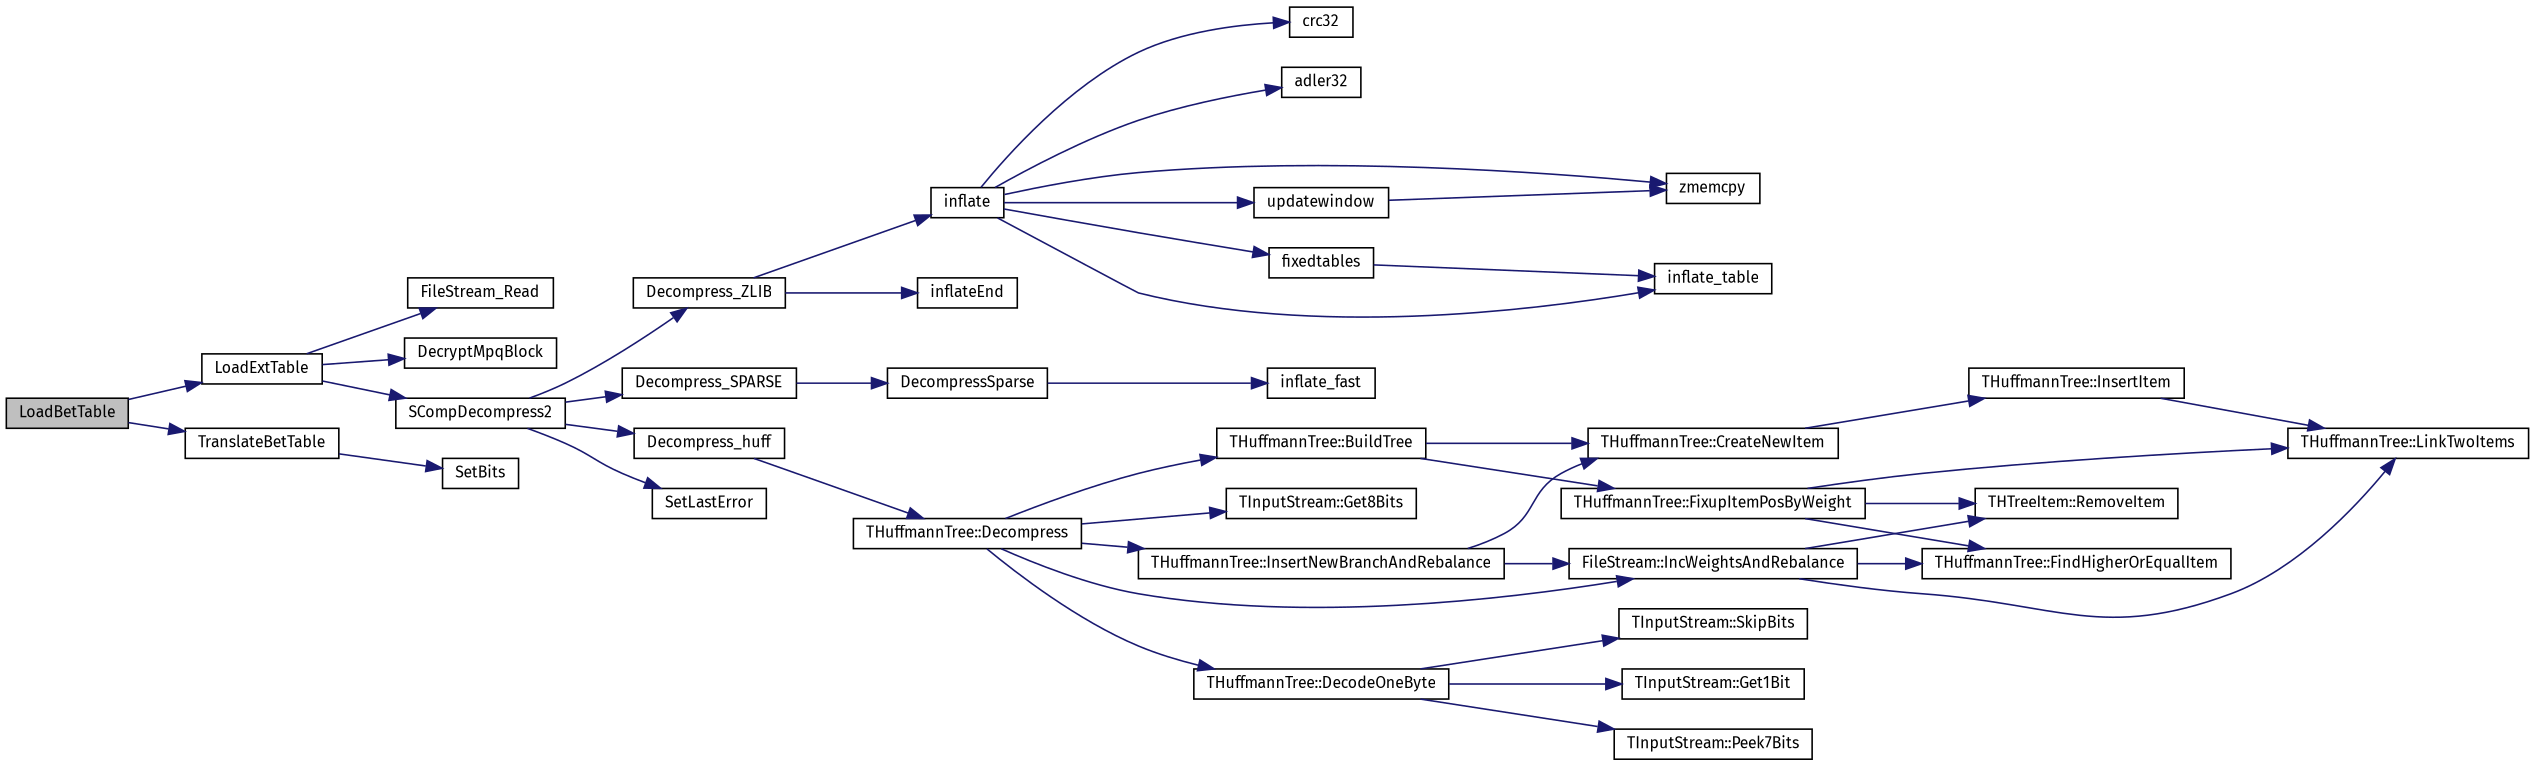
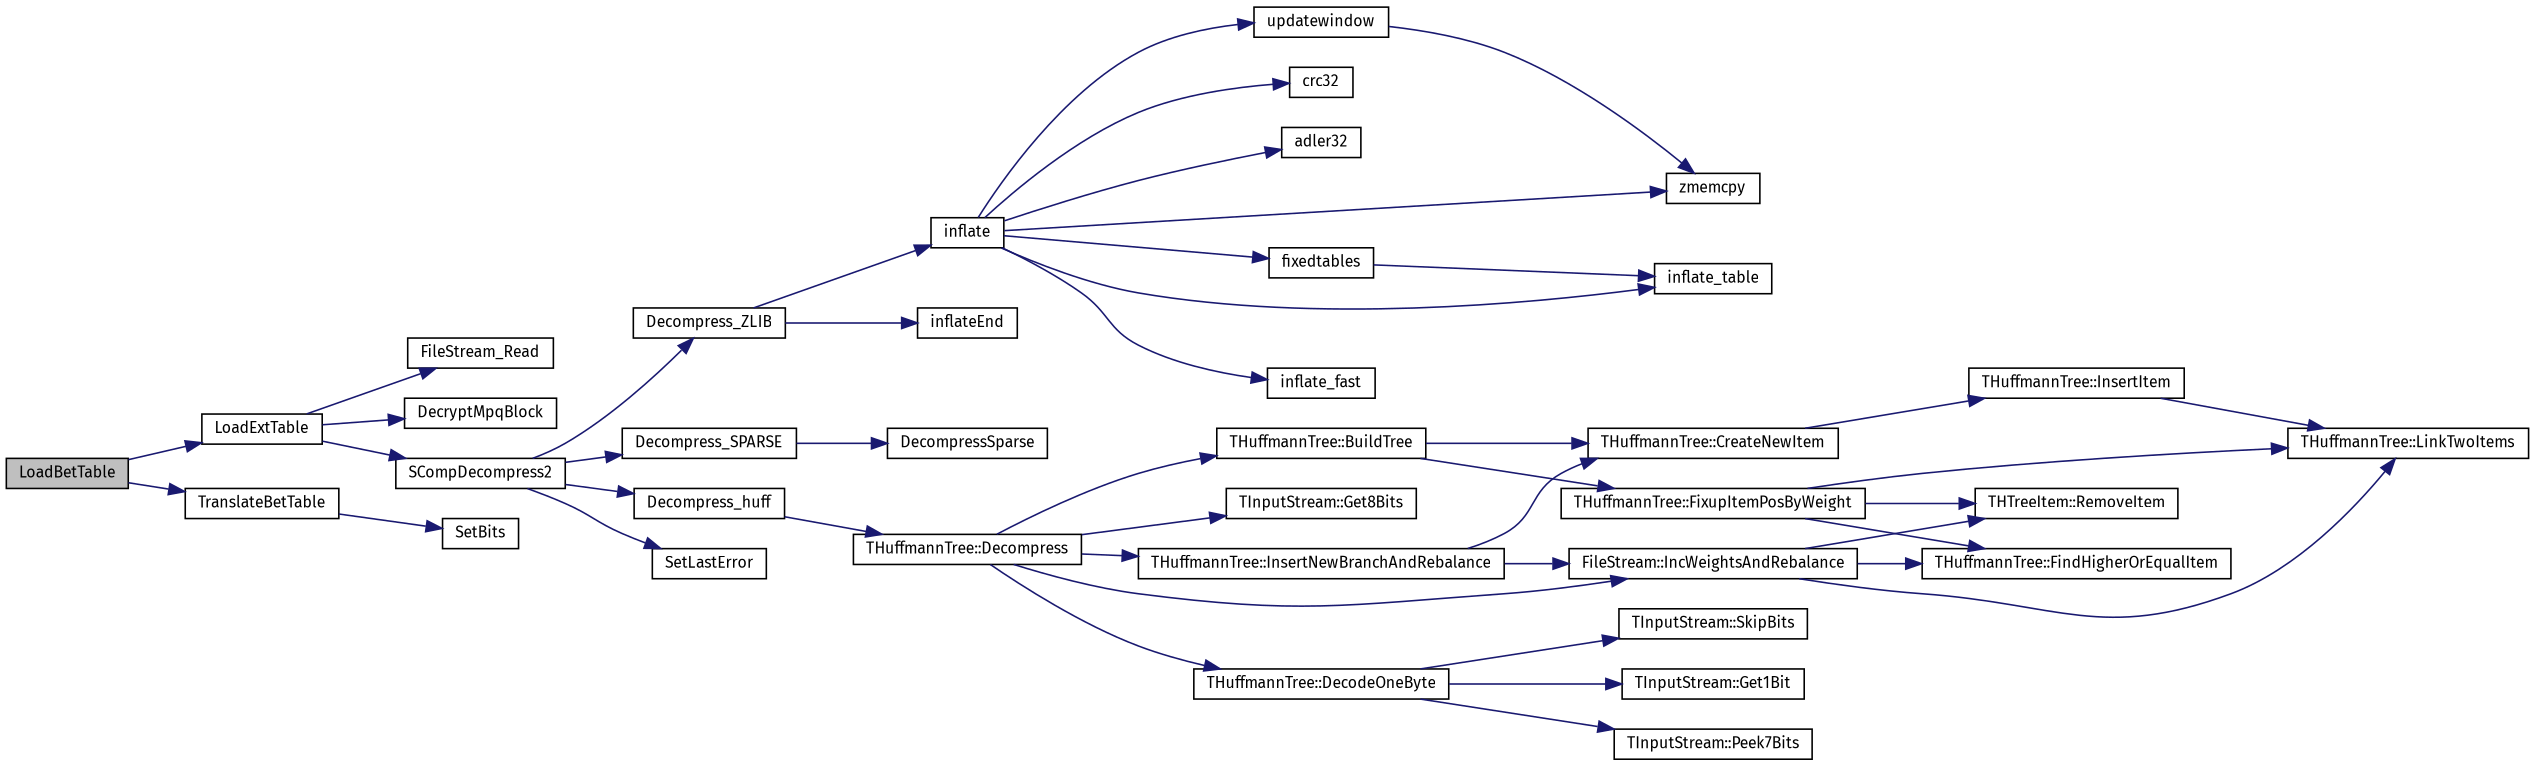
edge "DecompressSparse" -> "inflate_fast": now "inflate" -> "inflate_fast"
